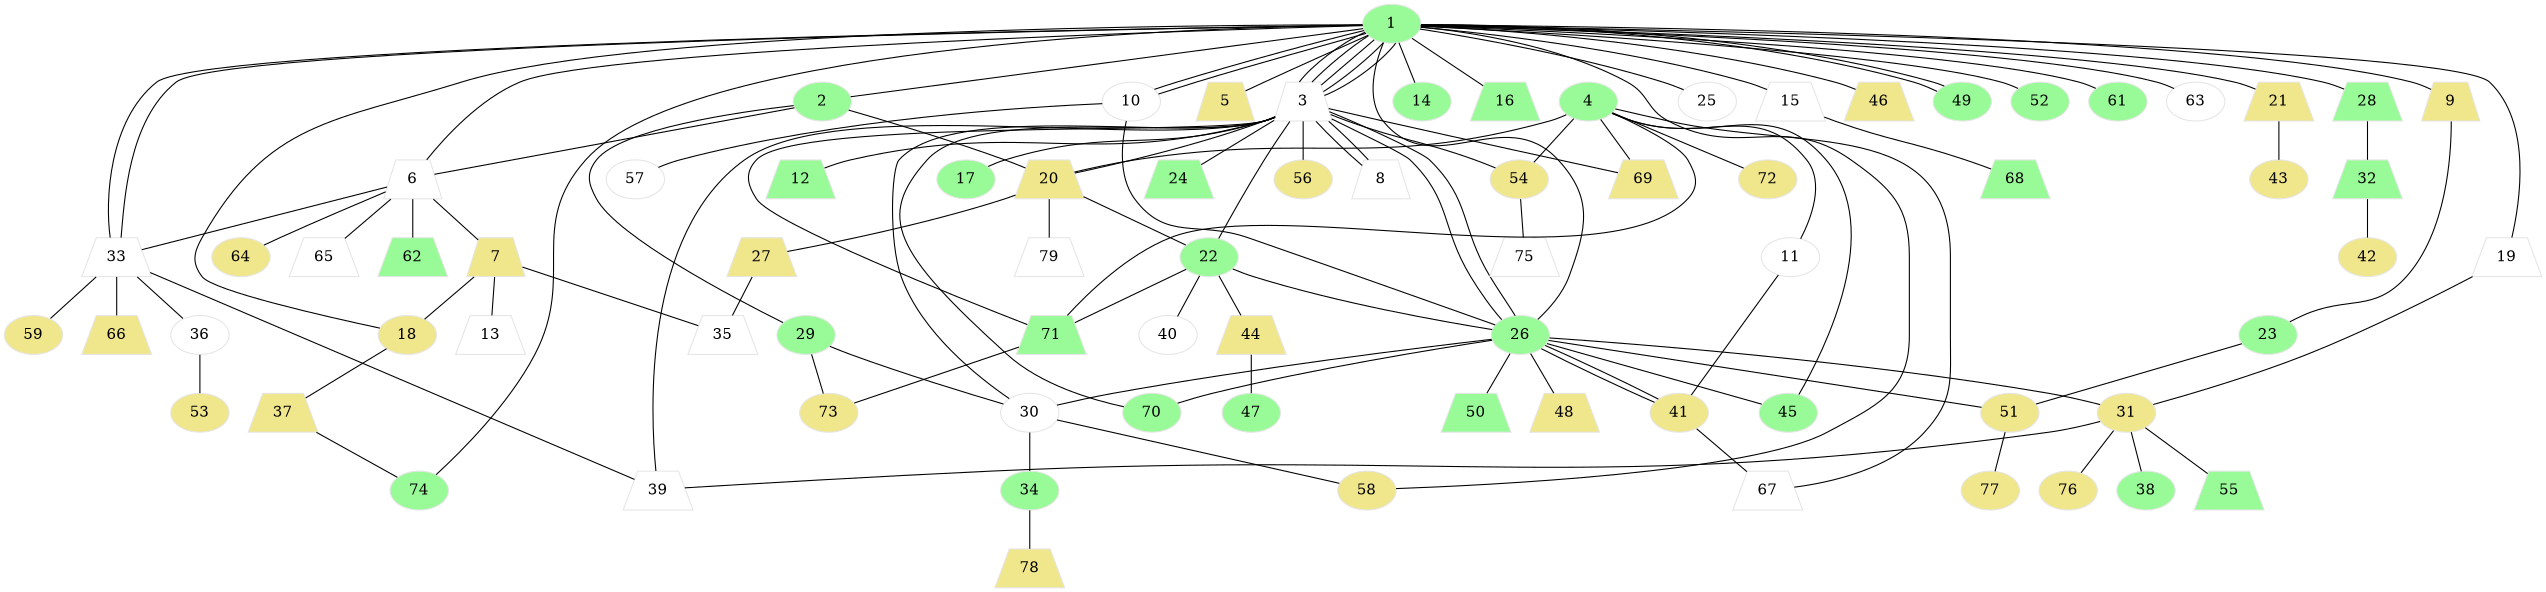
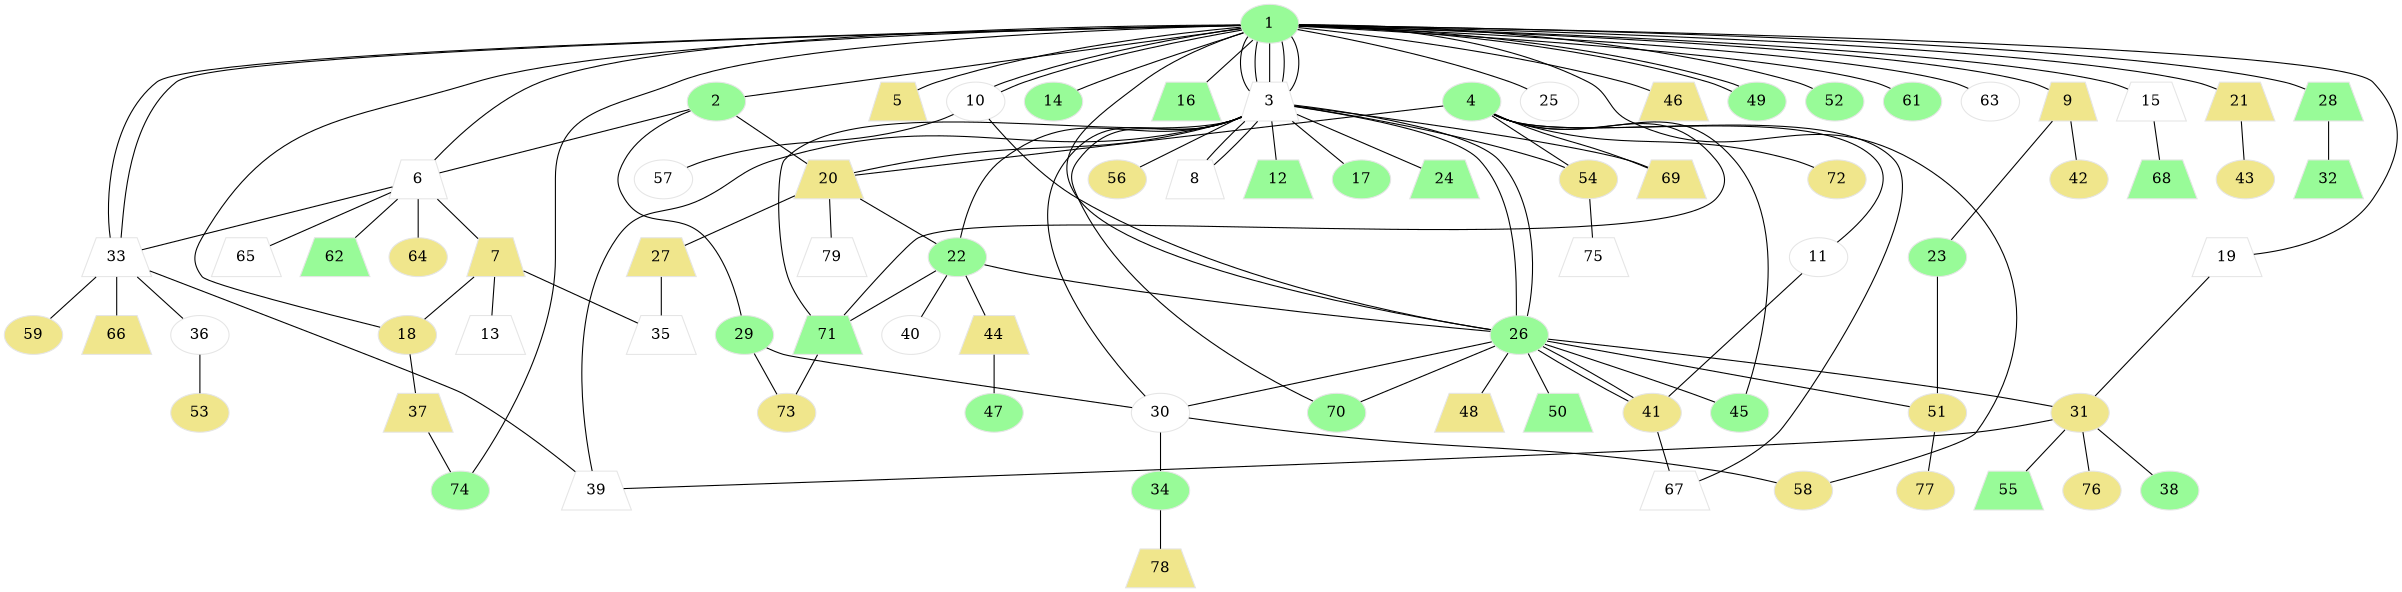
edge "32" -- "42": now "9" -- "42"
